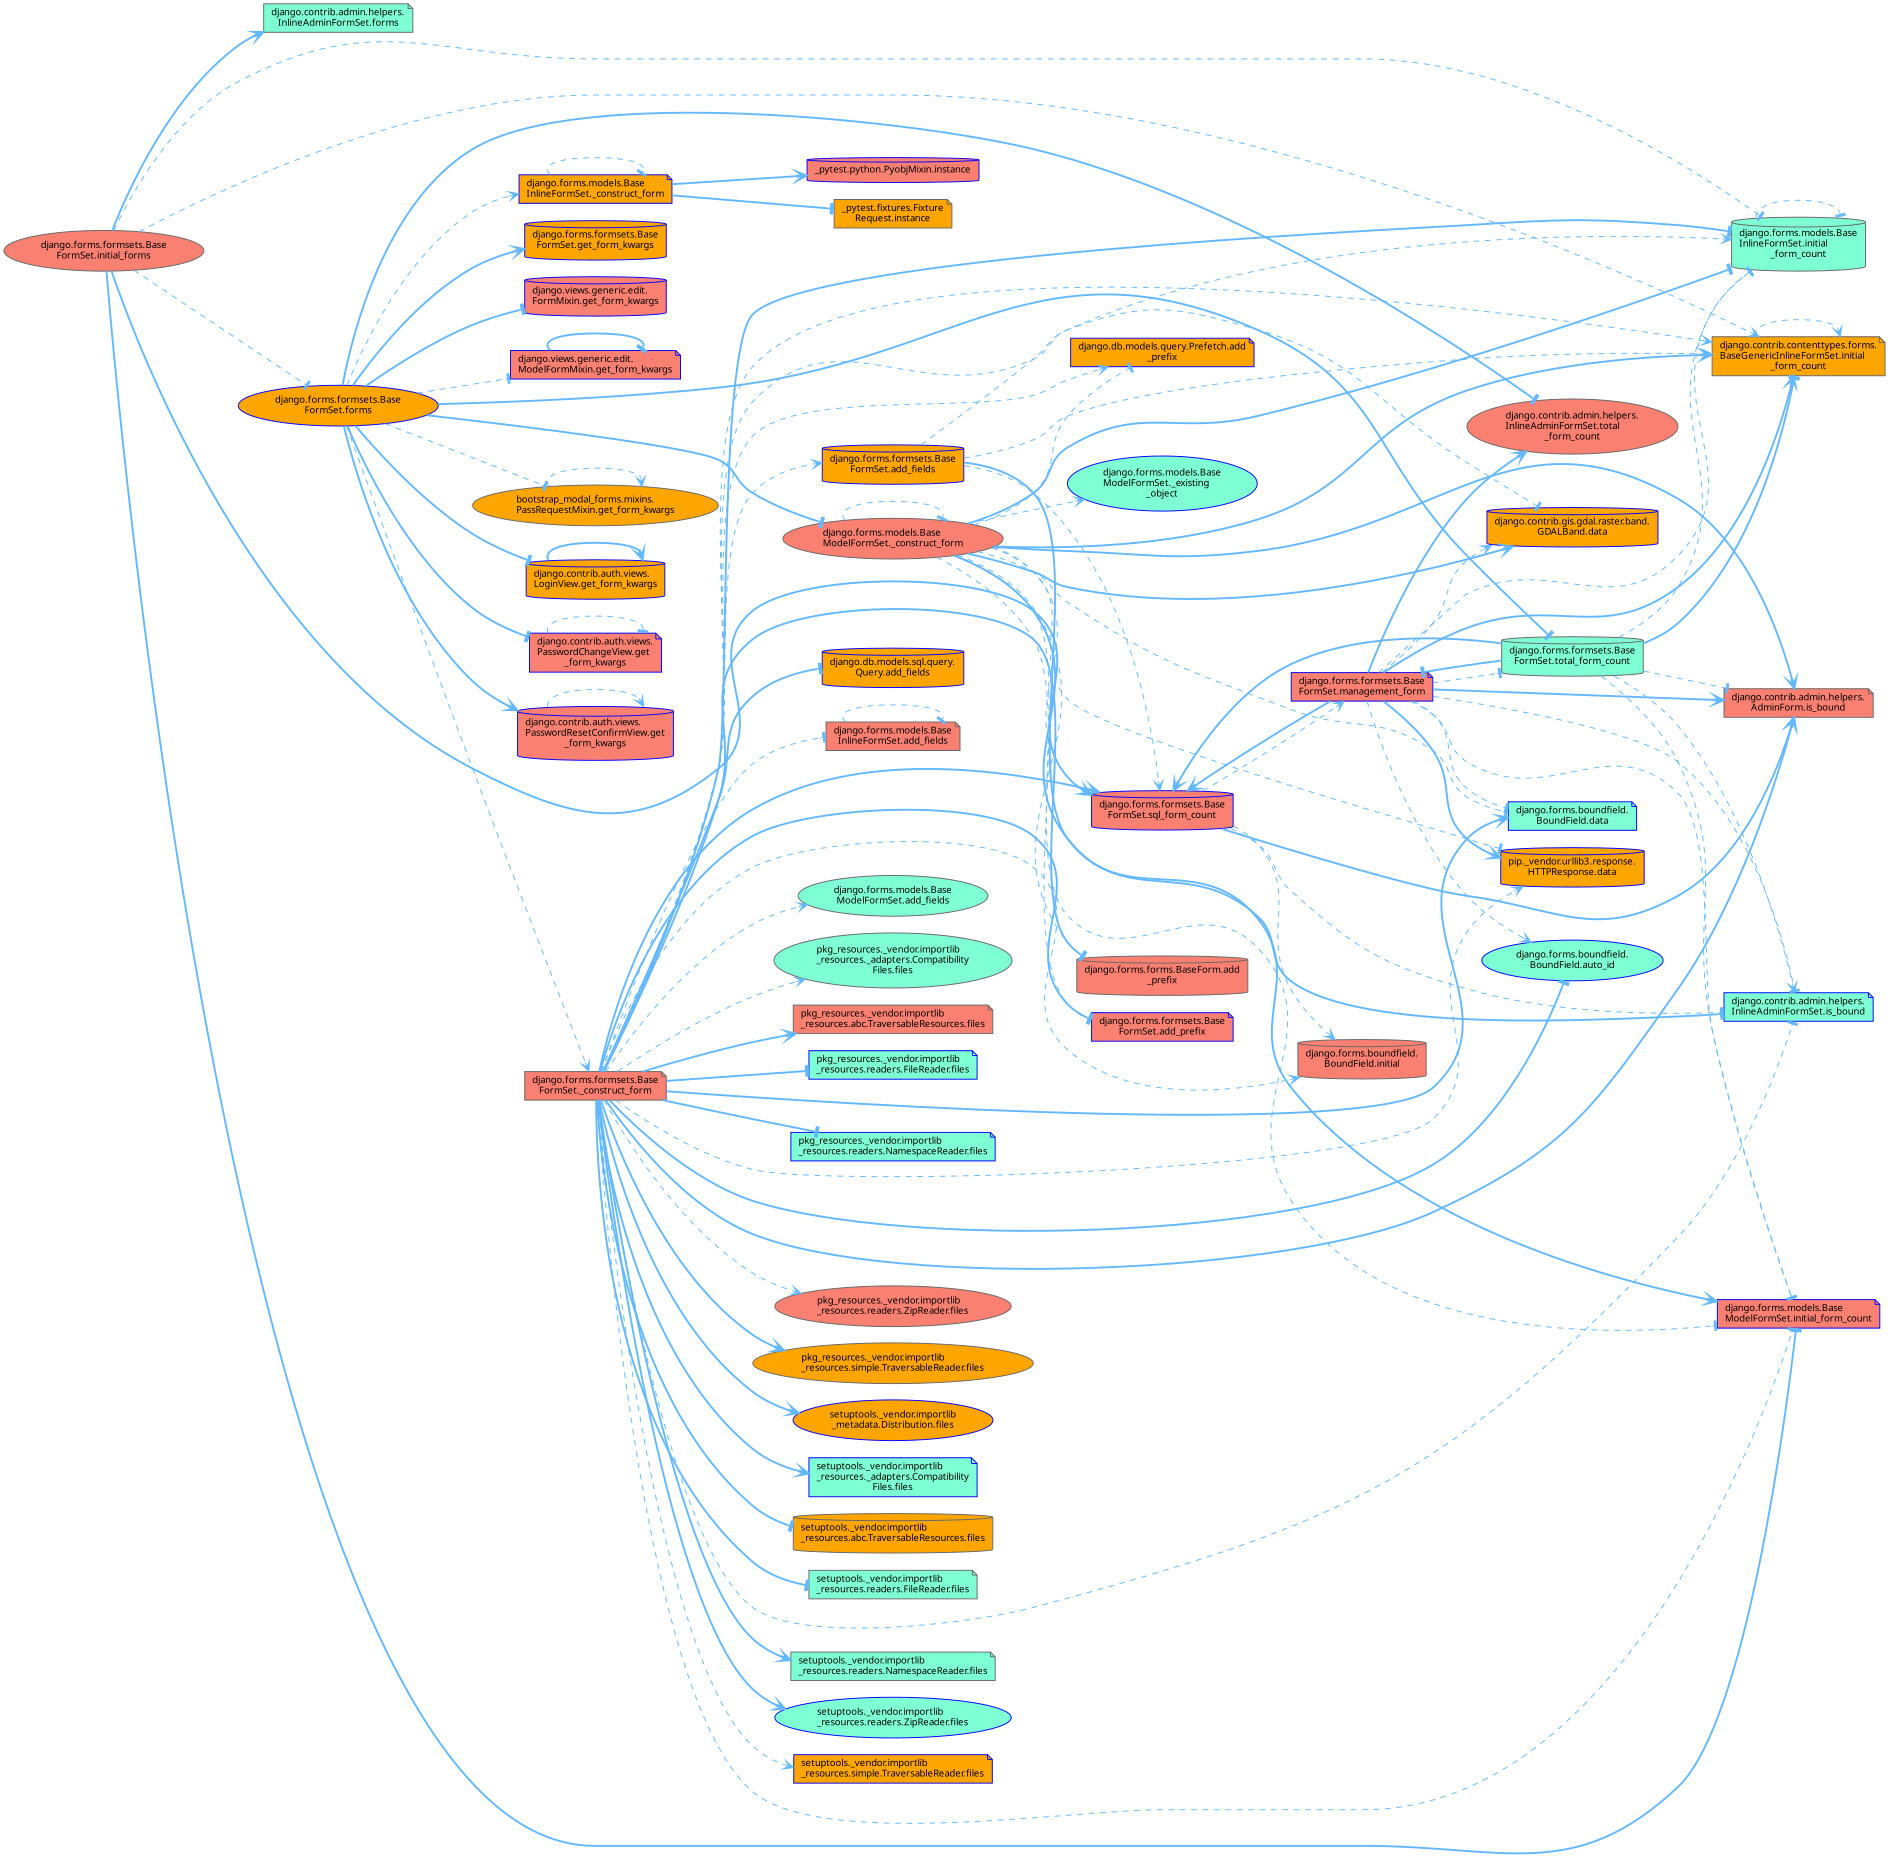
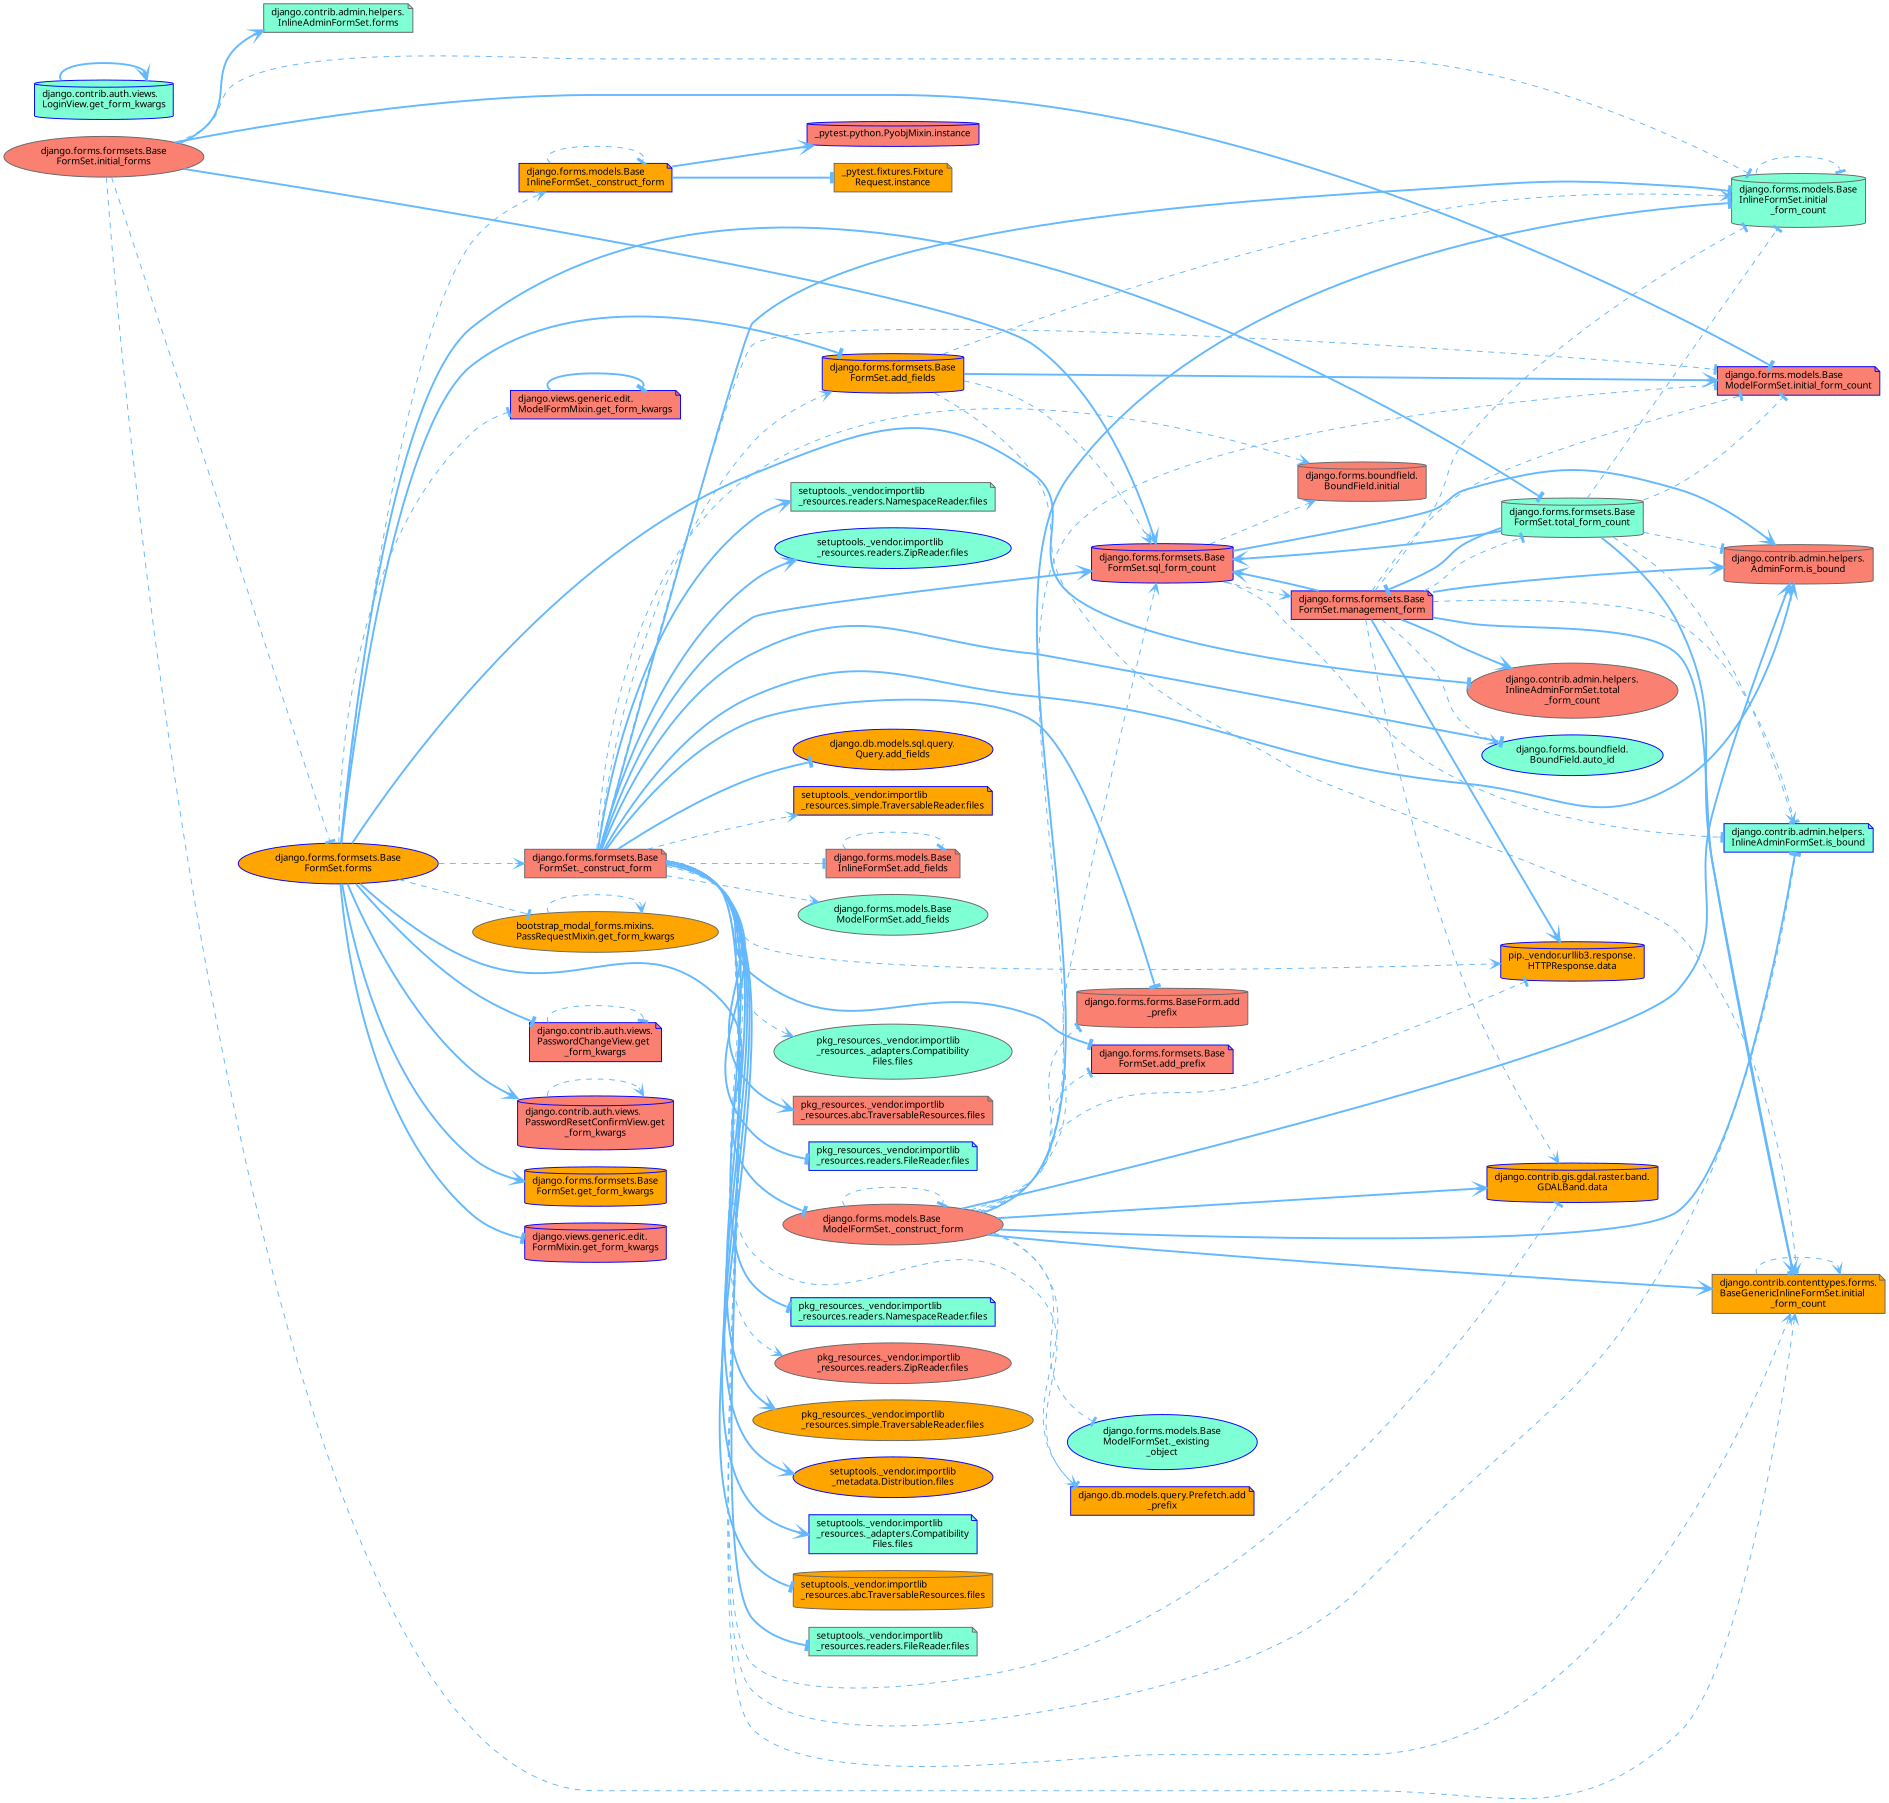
edge "django.forms.formsets.Base FormSet.forms" -> "django.contrib.auth.views. LoginView.get_form_kwargs": now "django.forms.formsets.Base FormSet.forms" -> "django.forms.formsets.Base FormSet.add_fields"
edge "django.forms.models.Base ModelFormSet._construct_form" -> "django.forms.models.Base ModelFormSet._existing _object": arrowhead vee -> tee
node "django.contrib.auth.views. LoginView.get_form_kwargs": fillcolor orange -> aquamarine
node "django.db.models.sql.query. Query.add_fields": shape cylinder -> ellipse
node "django.contrib.admin.helpers. AdminForm.is_bound": shape note -> cylinder
node "django.forms.boundfield. BoundField.data": removed
